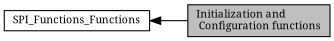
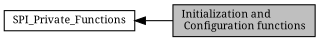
node "SPI_Functions_Functions": label "SPI_Functions_Functions" -> "SPI_Private_Functions"
